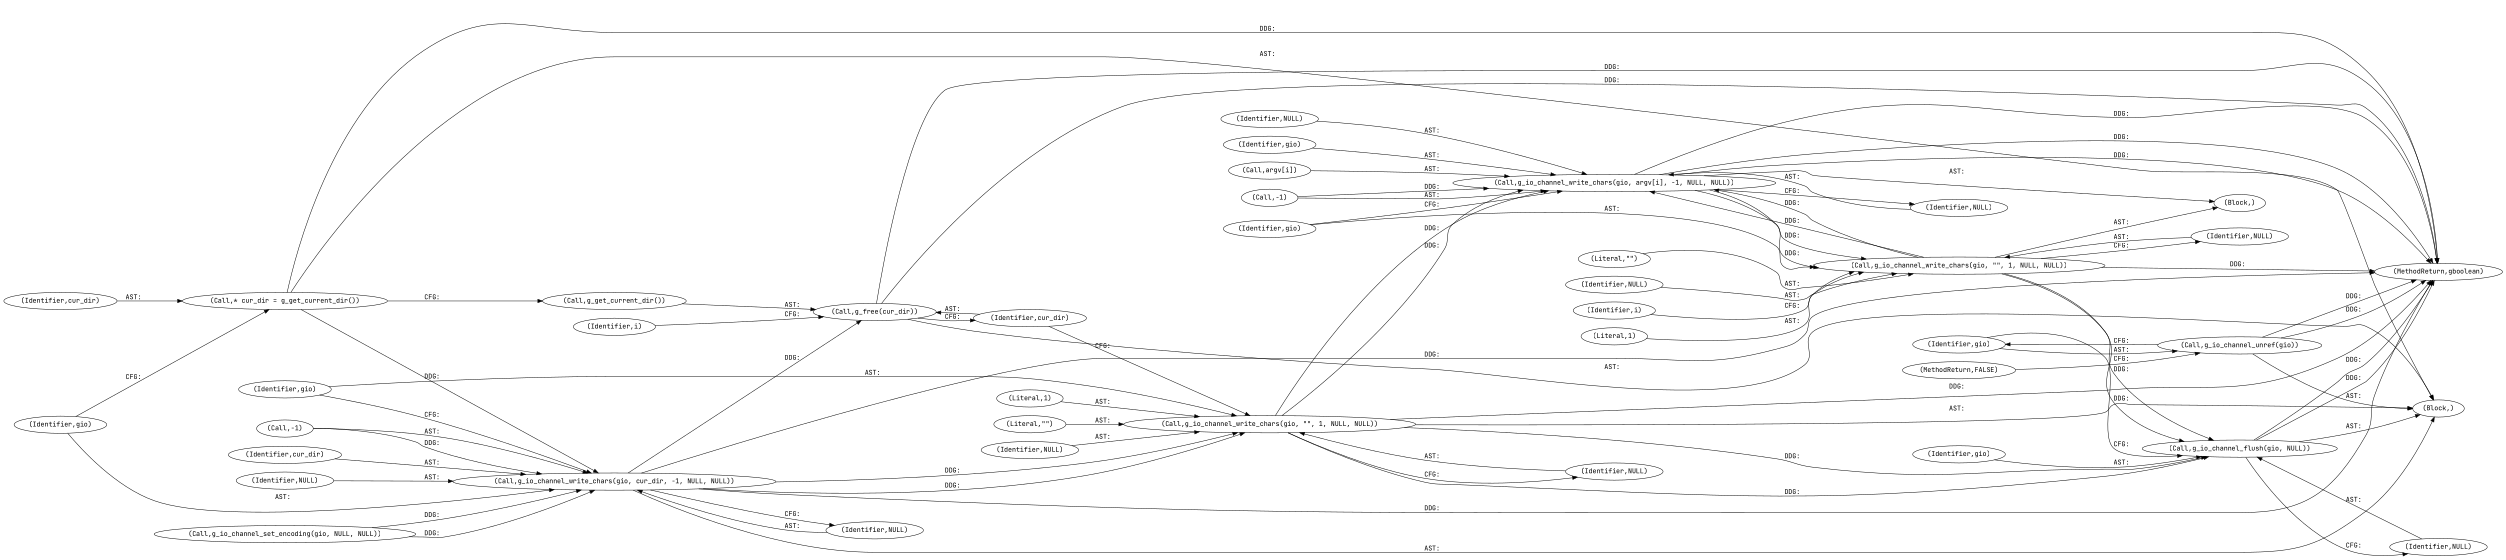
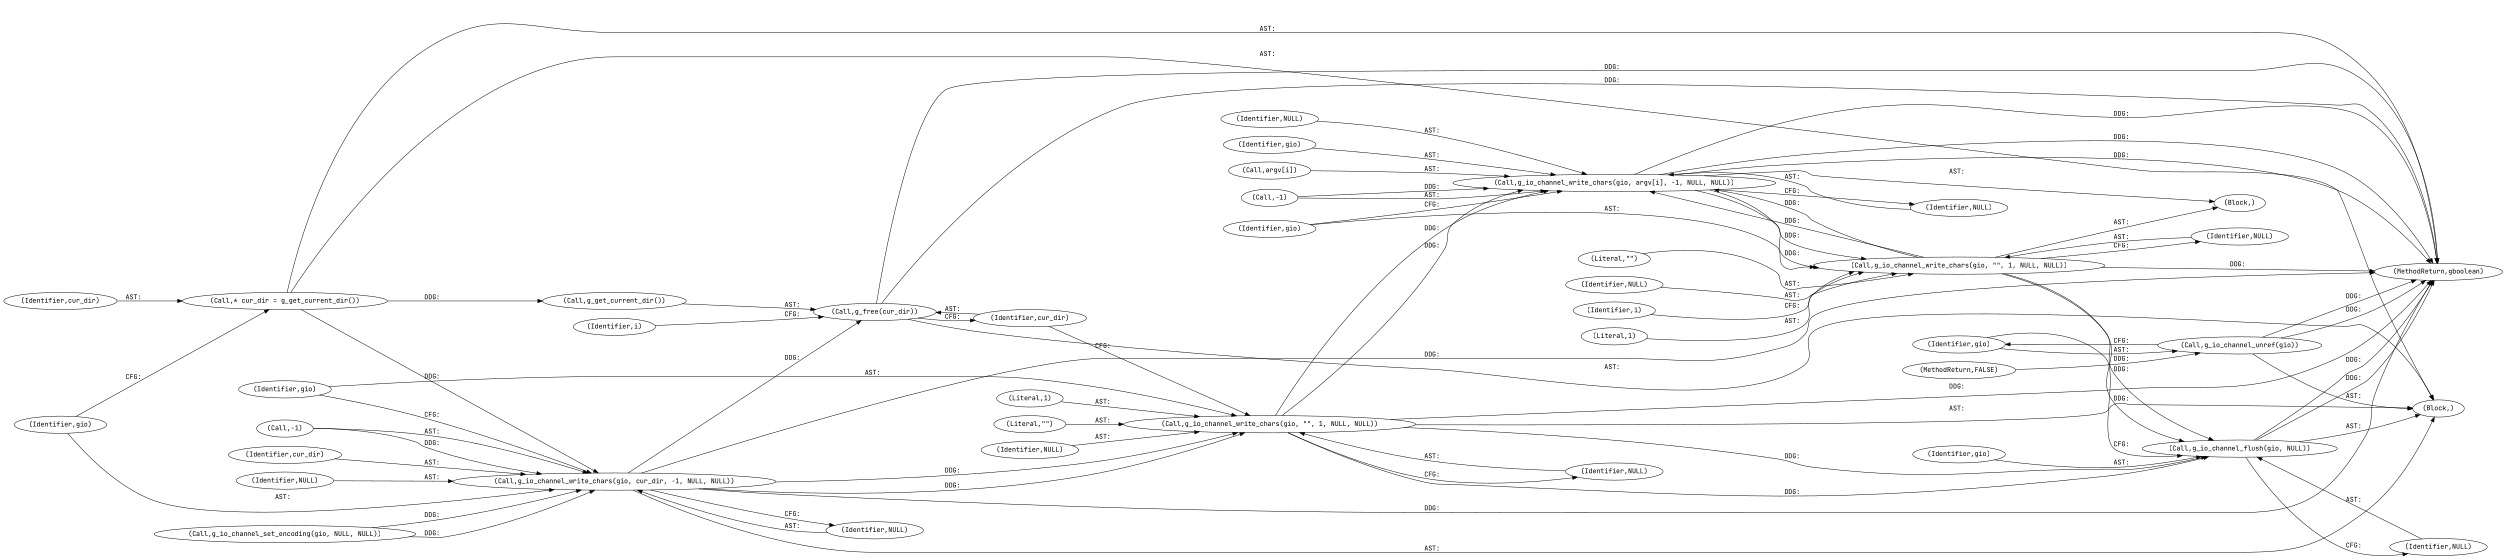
edge "(Call,* cur_dir = g_get_current_dir())" -> "(MethodReturn,gboolean)": label "DDG: " -> "AST: "
edge "(Call,* cur_dir = g_get_current_dir())" -> "(Call,g_get_current_dir())": label "CFG: " -> "DDG: "
edge "(MethodReturn,FALSE)" -> "(Call,g_io_channel_unref(gio))": label "CFG: " -> "DDG: "
